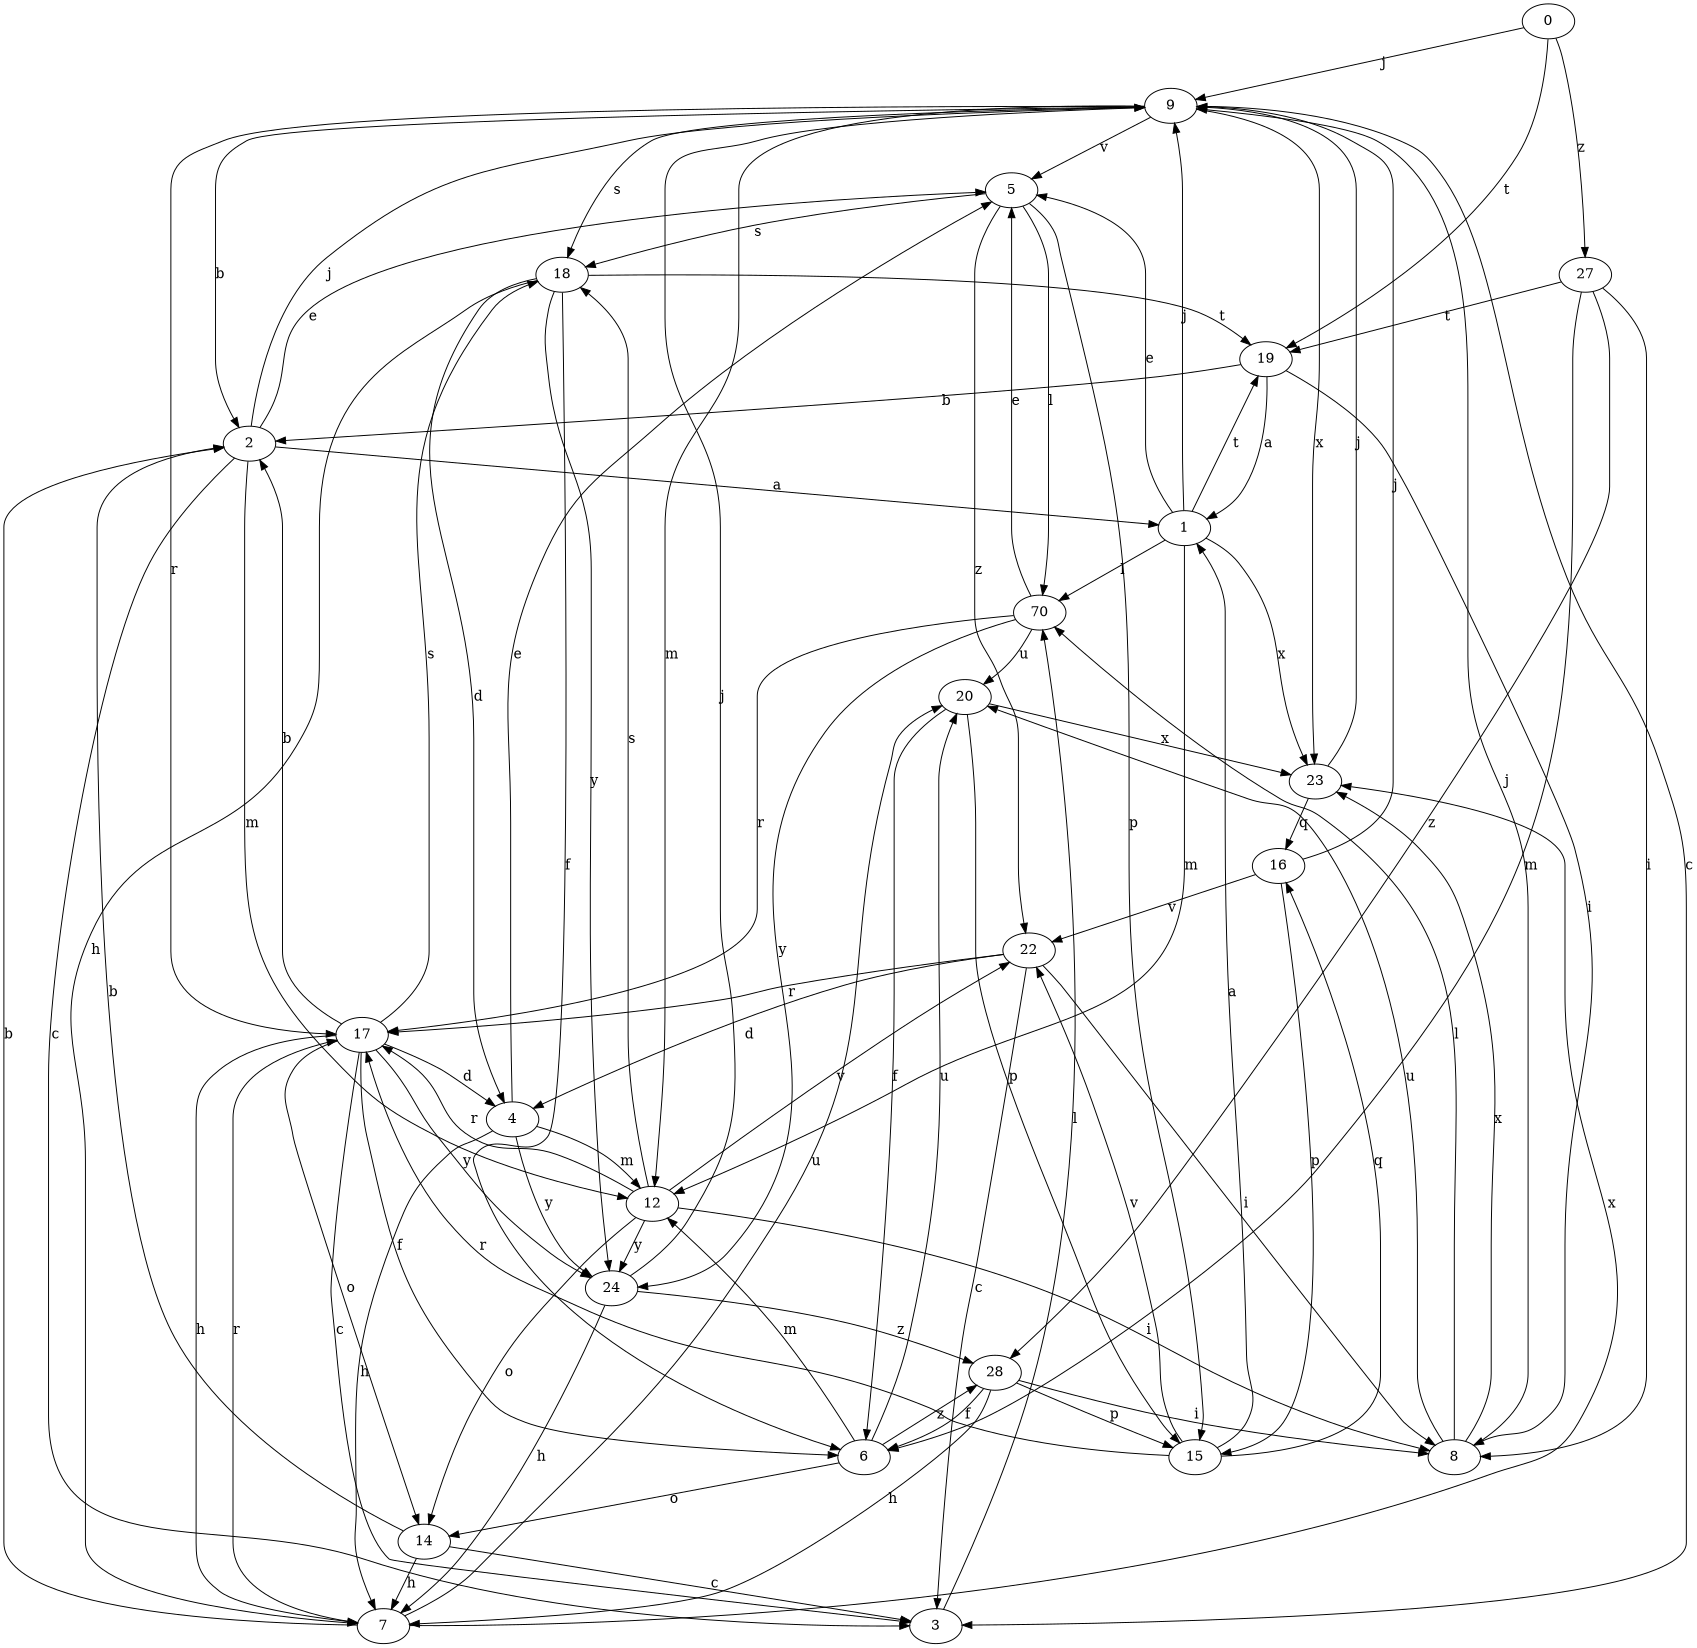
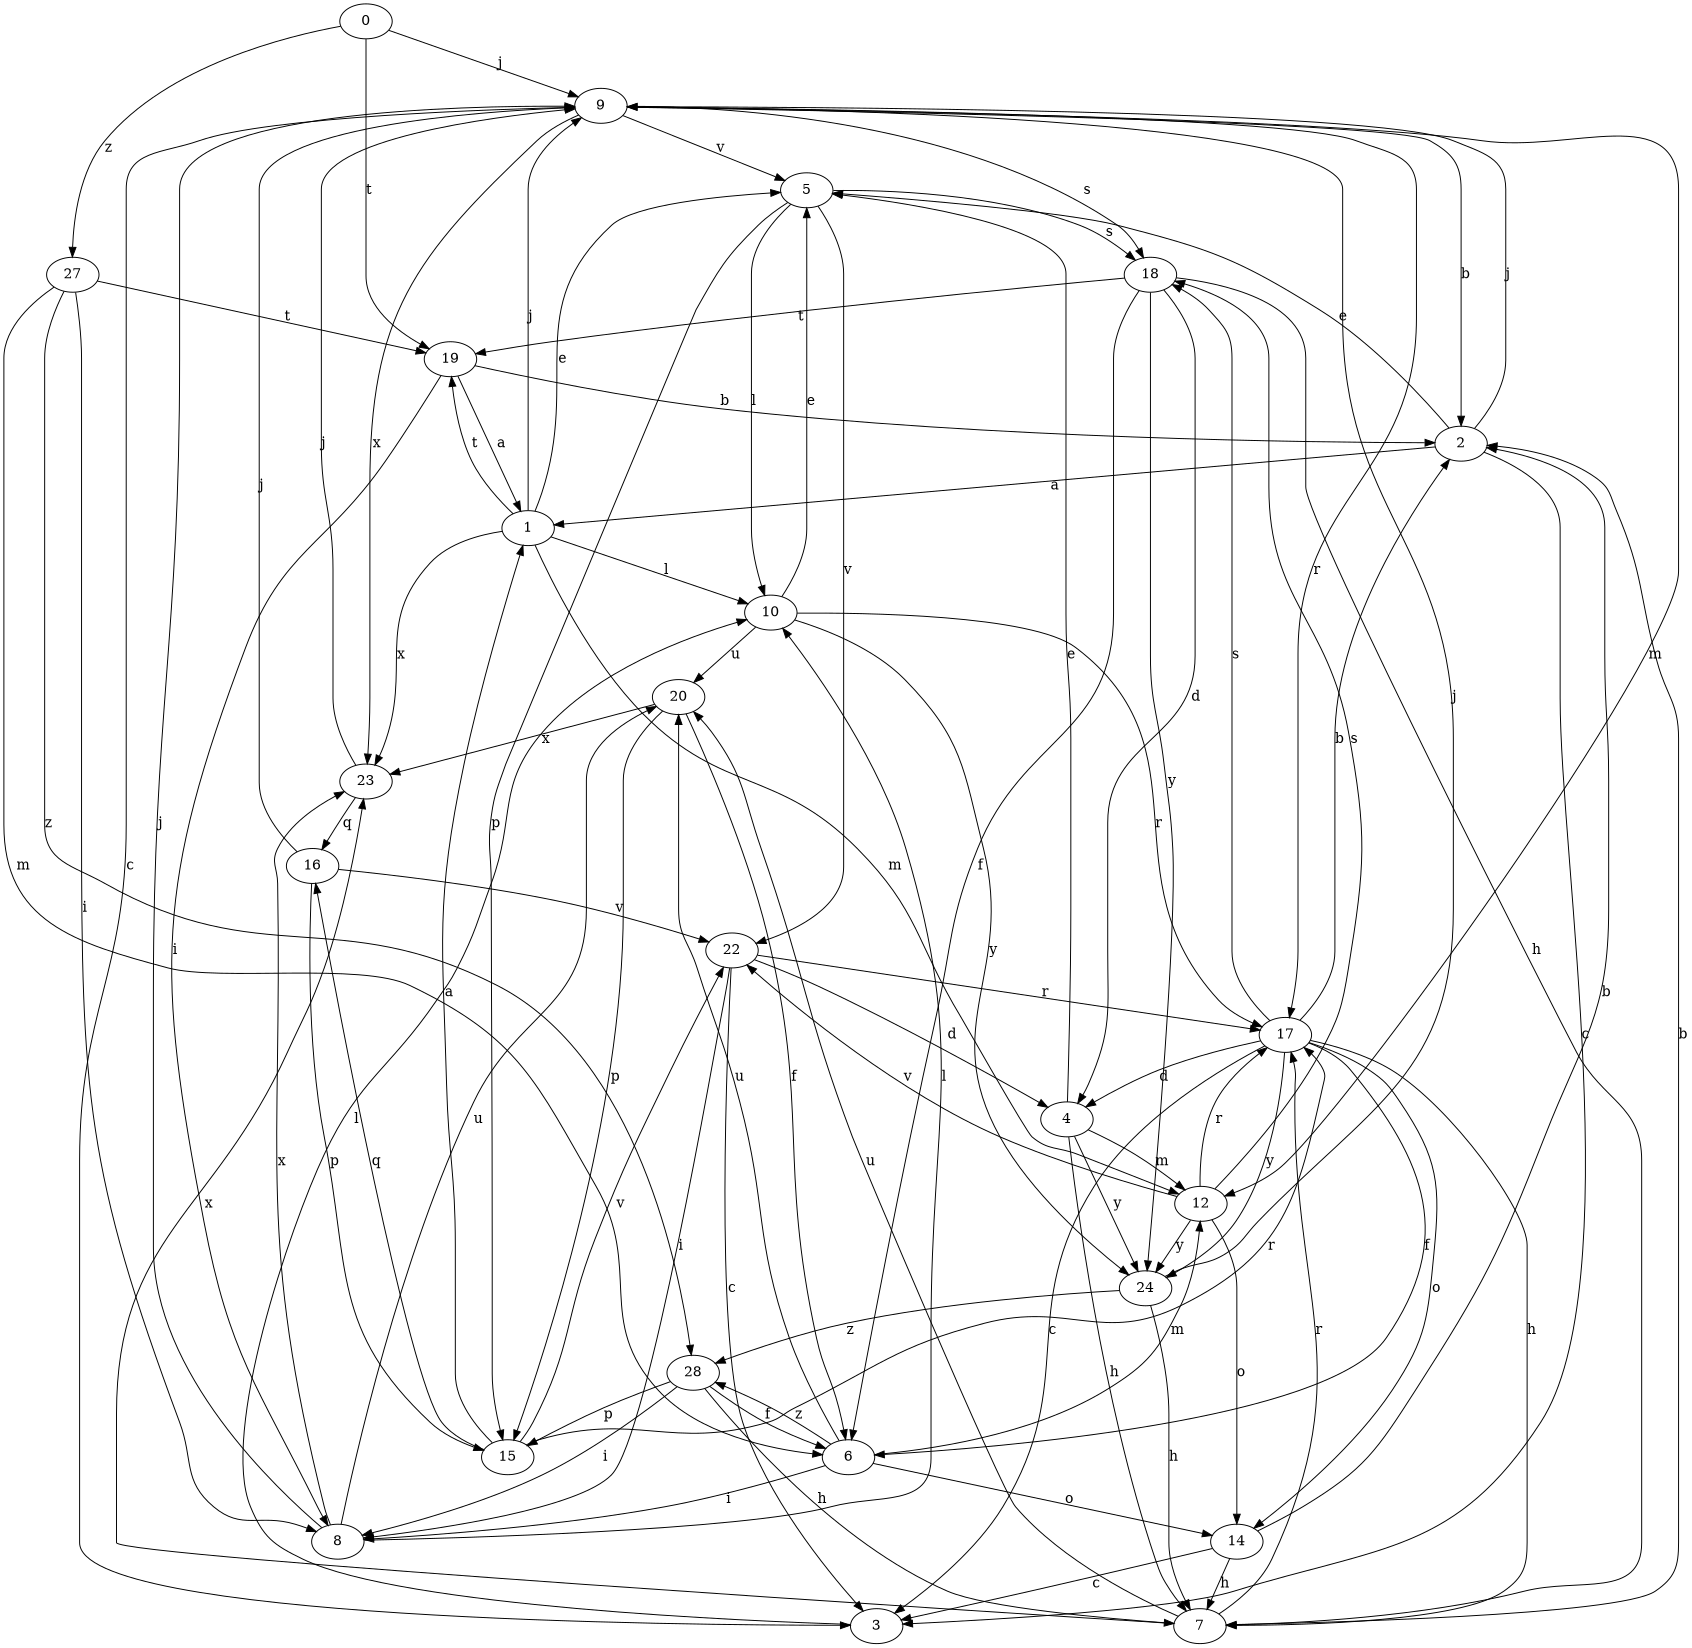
edge "5" -> "22": label "z" -> "v"
node "70": label "70" -> "10"
edge "2" -> "12": removed, label "m"
edge "12" -> "8": now "6" -> "8"
